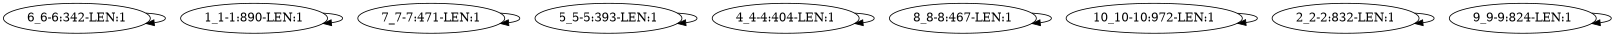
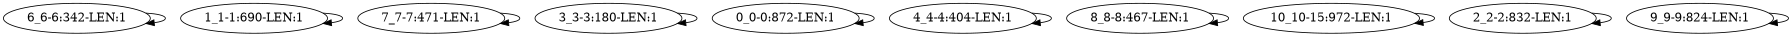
node "1_1-1:890-LEN:1": label "1_1-1:890-LEN:1" -> "1_1-1:690-LEN:1"
node "3_3-3:180-LEN:1": added
node "5_5-5:393-LEN:1": removed
node "0_0-0:872-LEN:1": added
node "10_10-10:972-LEN:1": label "10_10-10:972-LEN:1" -> "10_10-15:972-LEN:1"
